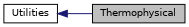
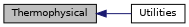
edge "Thermophysical" -> "Utilities": reversed
